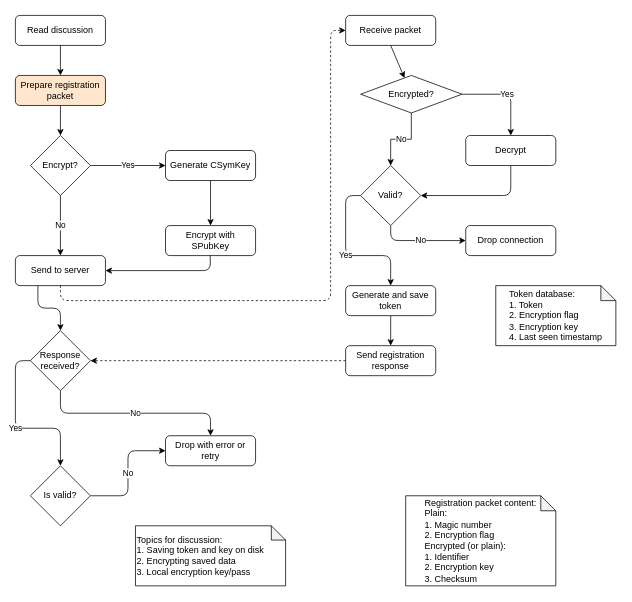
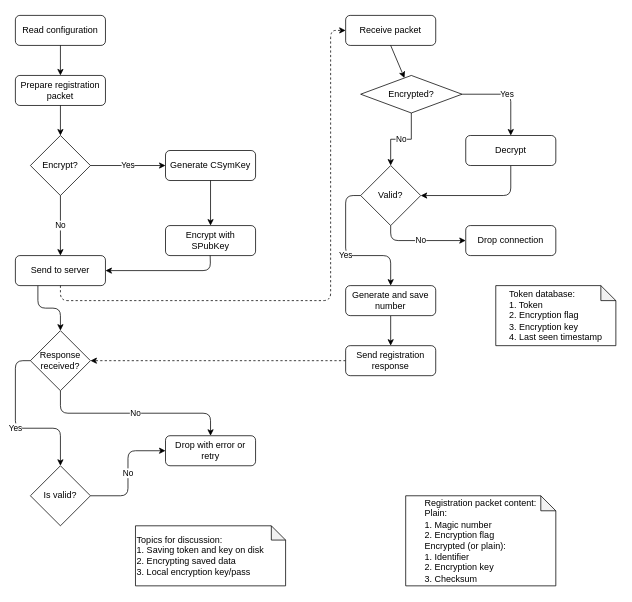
node "Read discussion": label "Read discussion" -> "Read configuration"
node "Prepare registration packet": fillcolor #ffe6cc -> #ffffff
node "Generate and save token": label "Generate and save token" -> "Generate and save number"
